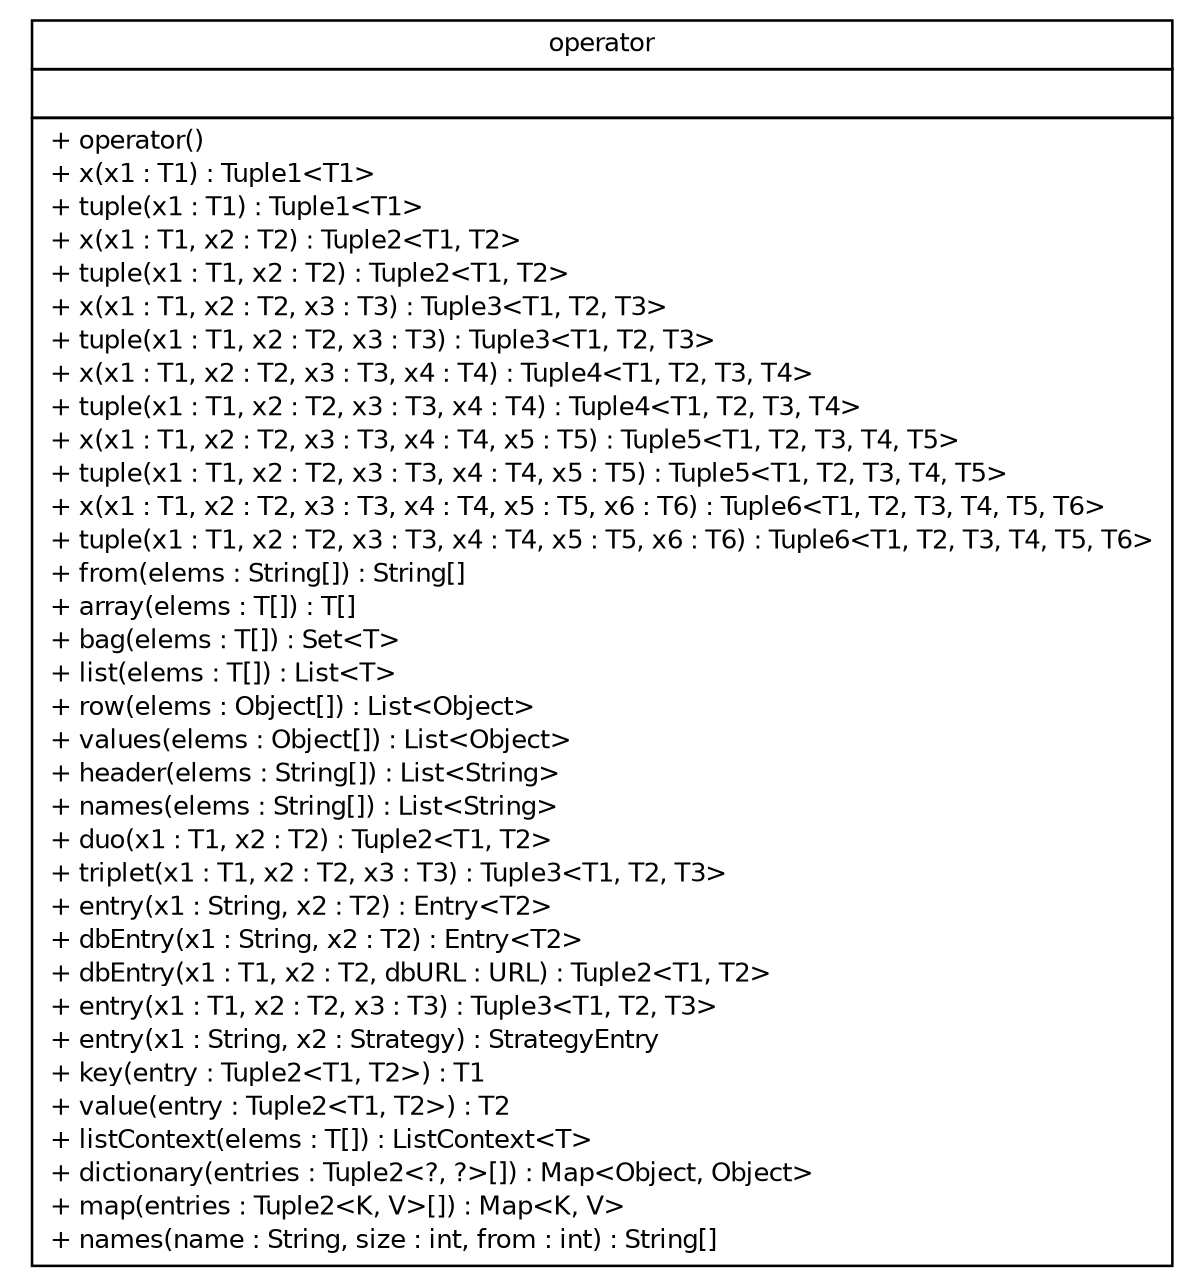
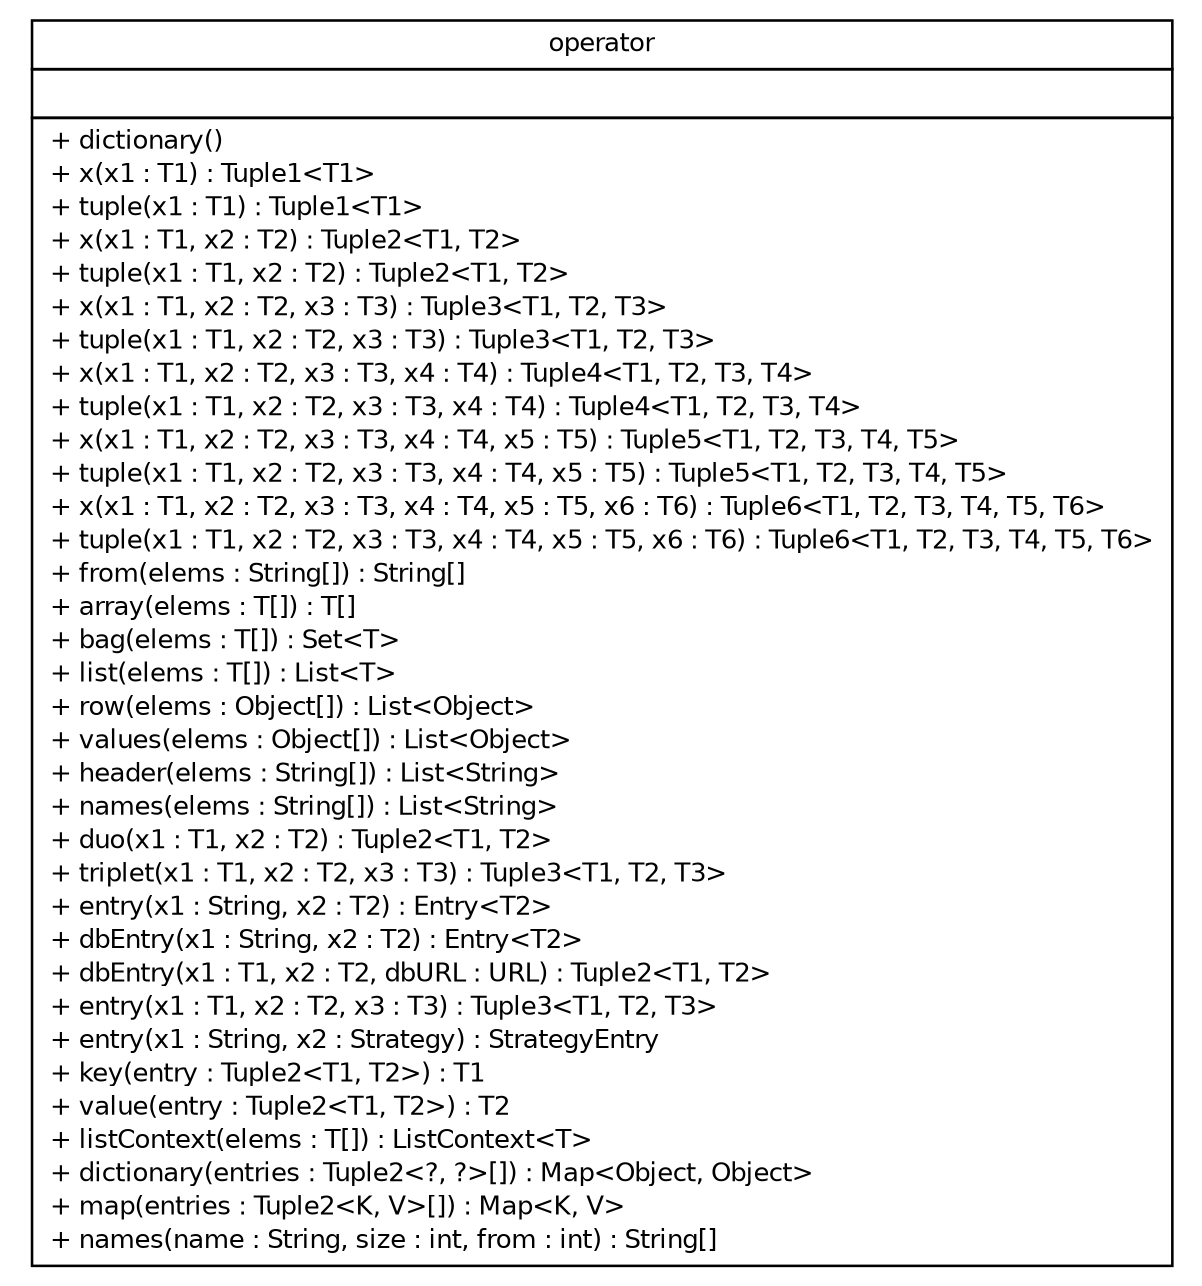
node "operator": text "+ operator()" -> "+ dictionary()"
